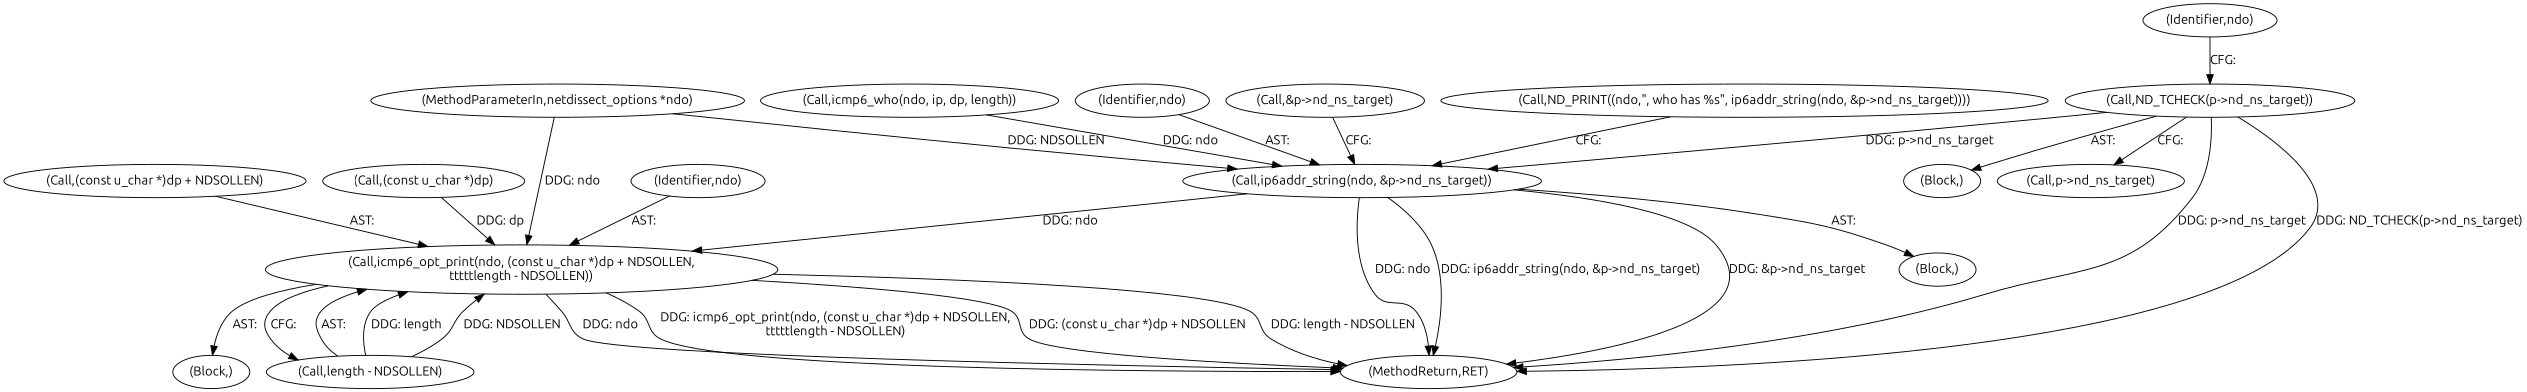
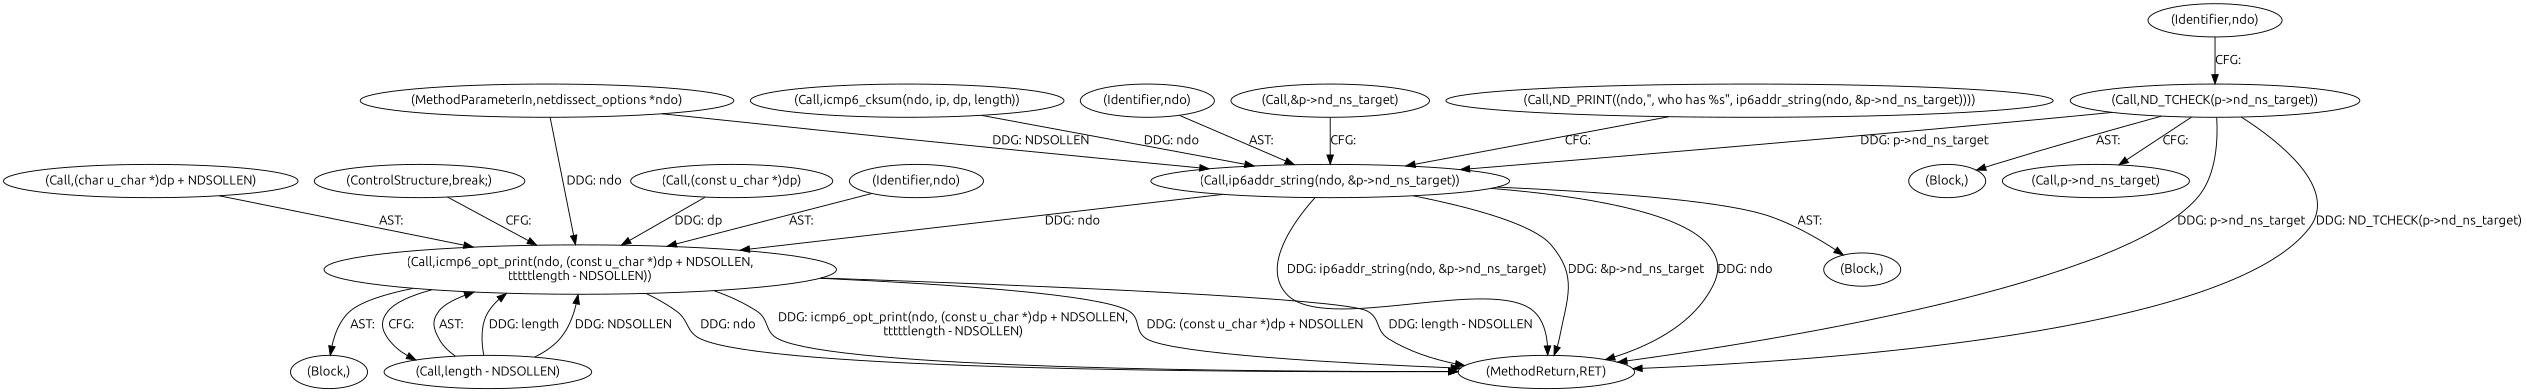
node "(Call,icmp6_who(ndo, ip, dp, length))": label "(Call,icmp6_who(ndo, ip, dp, length))" -> "(Call,icmp6_cksum(ndo, ip, dp, length))"
node "(Call,(const u_char *)dp + NDSOLLEN)": label "(Call,(const u_char *)dp + NDSOLLEN)" -> "(Call,(char u_char *)dp + NDSOLLEN)"
node "(ControlStructure,break;)": added
